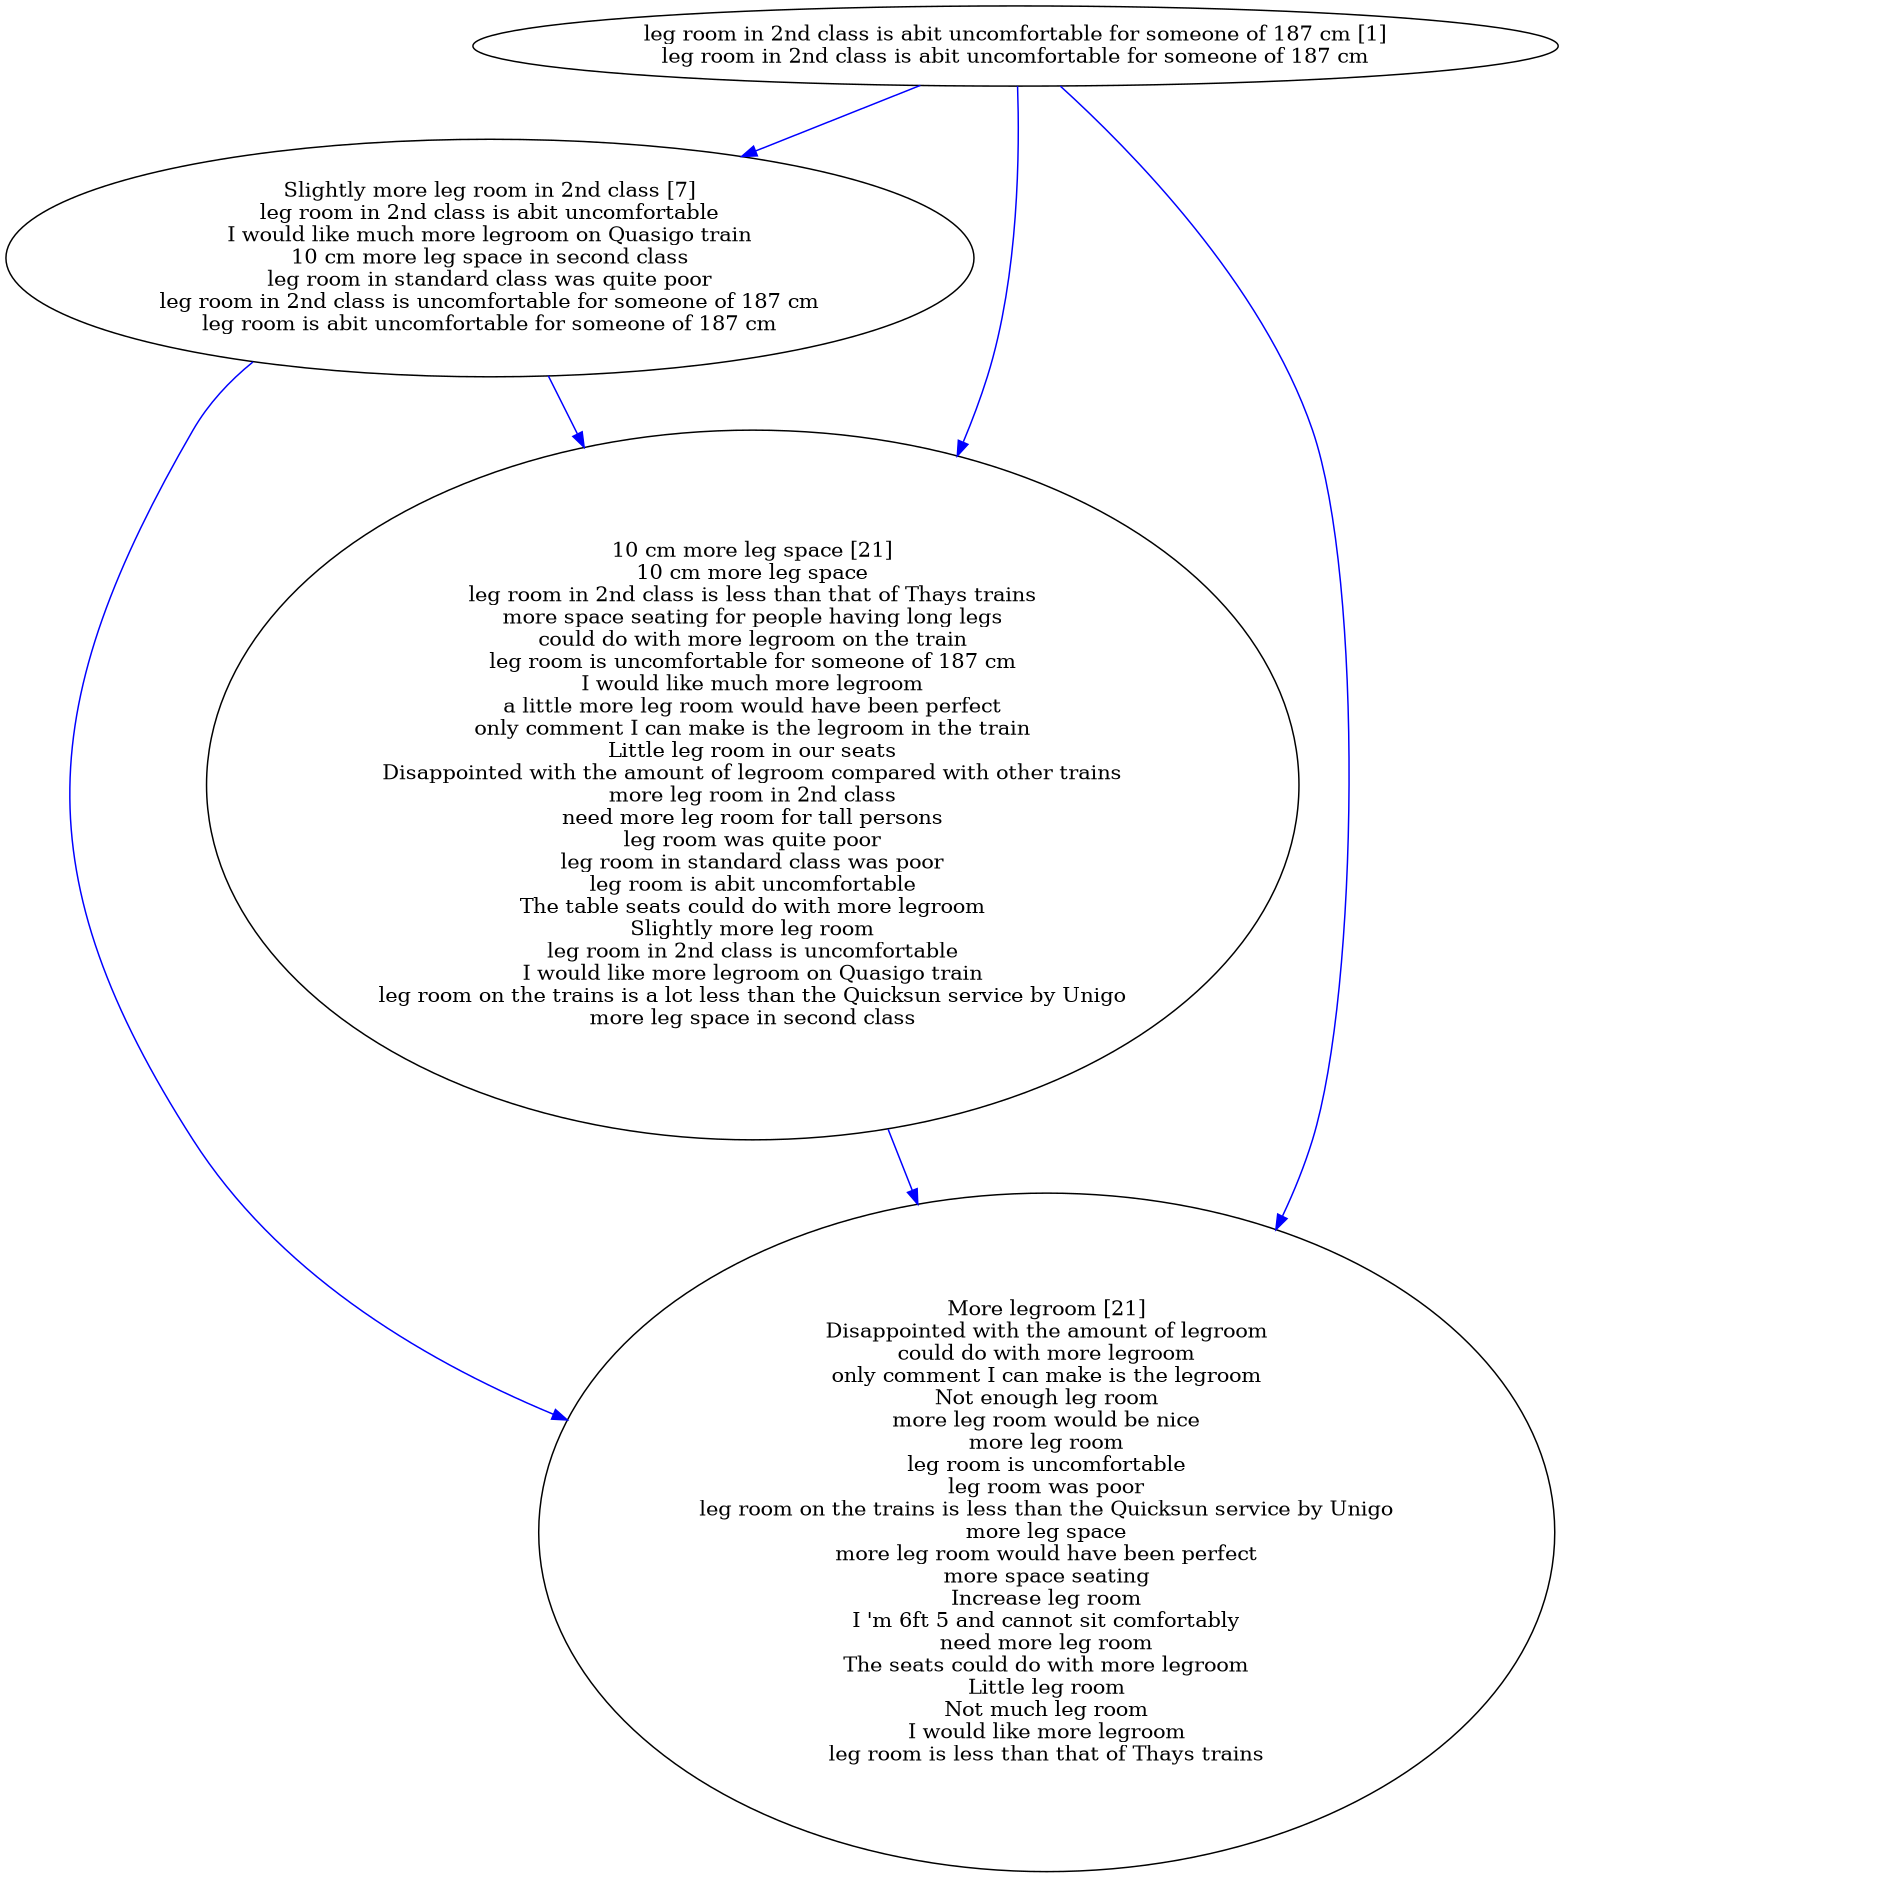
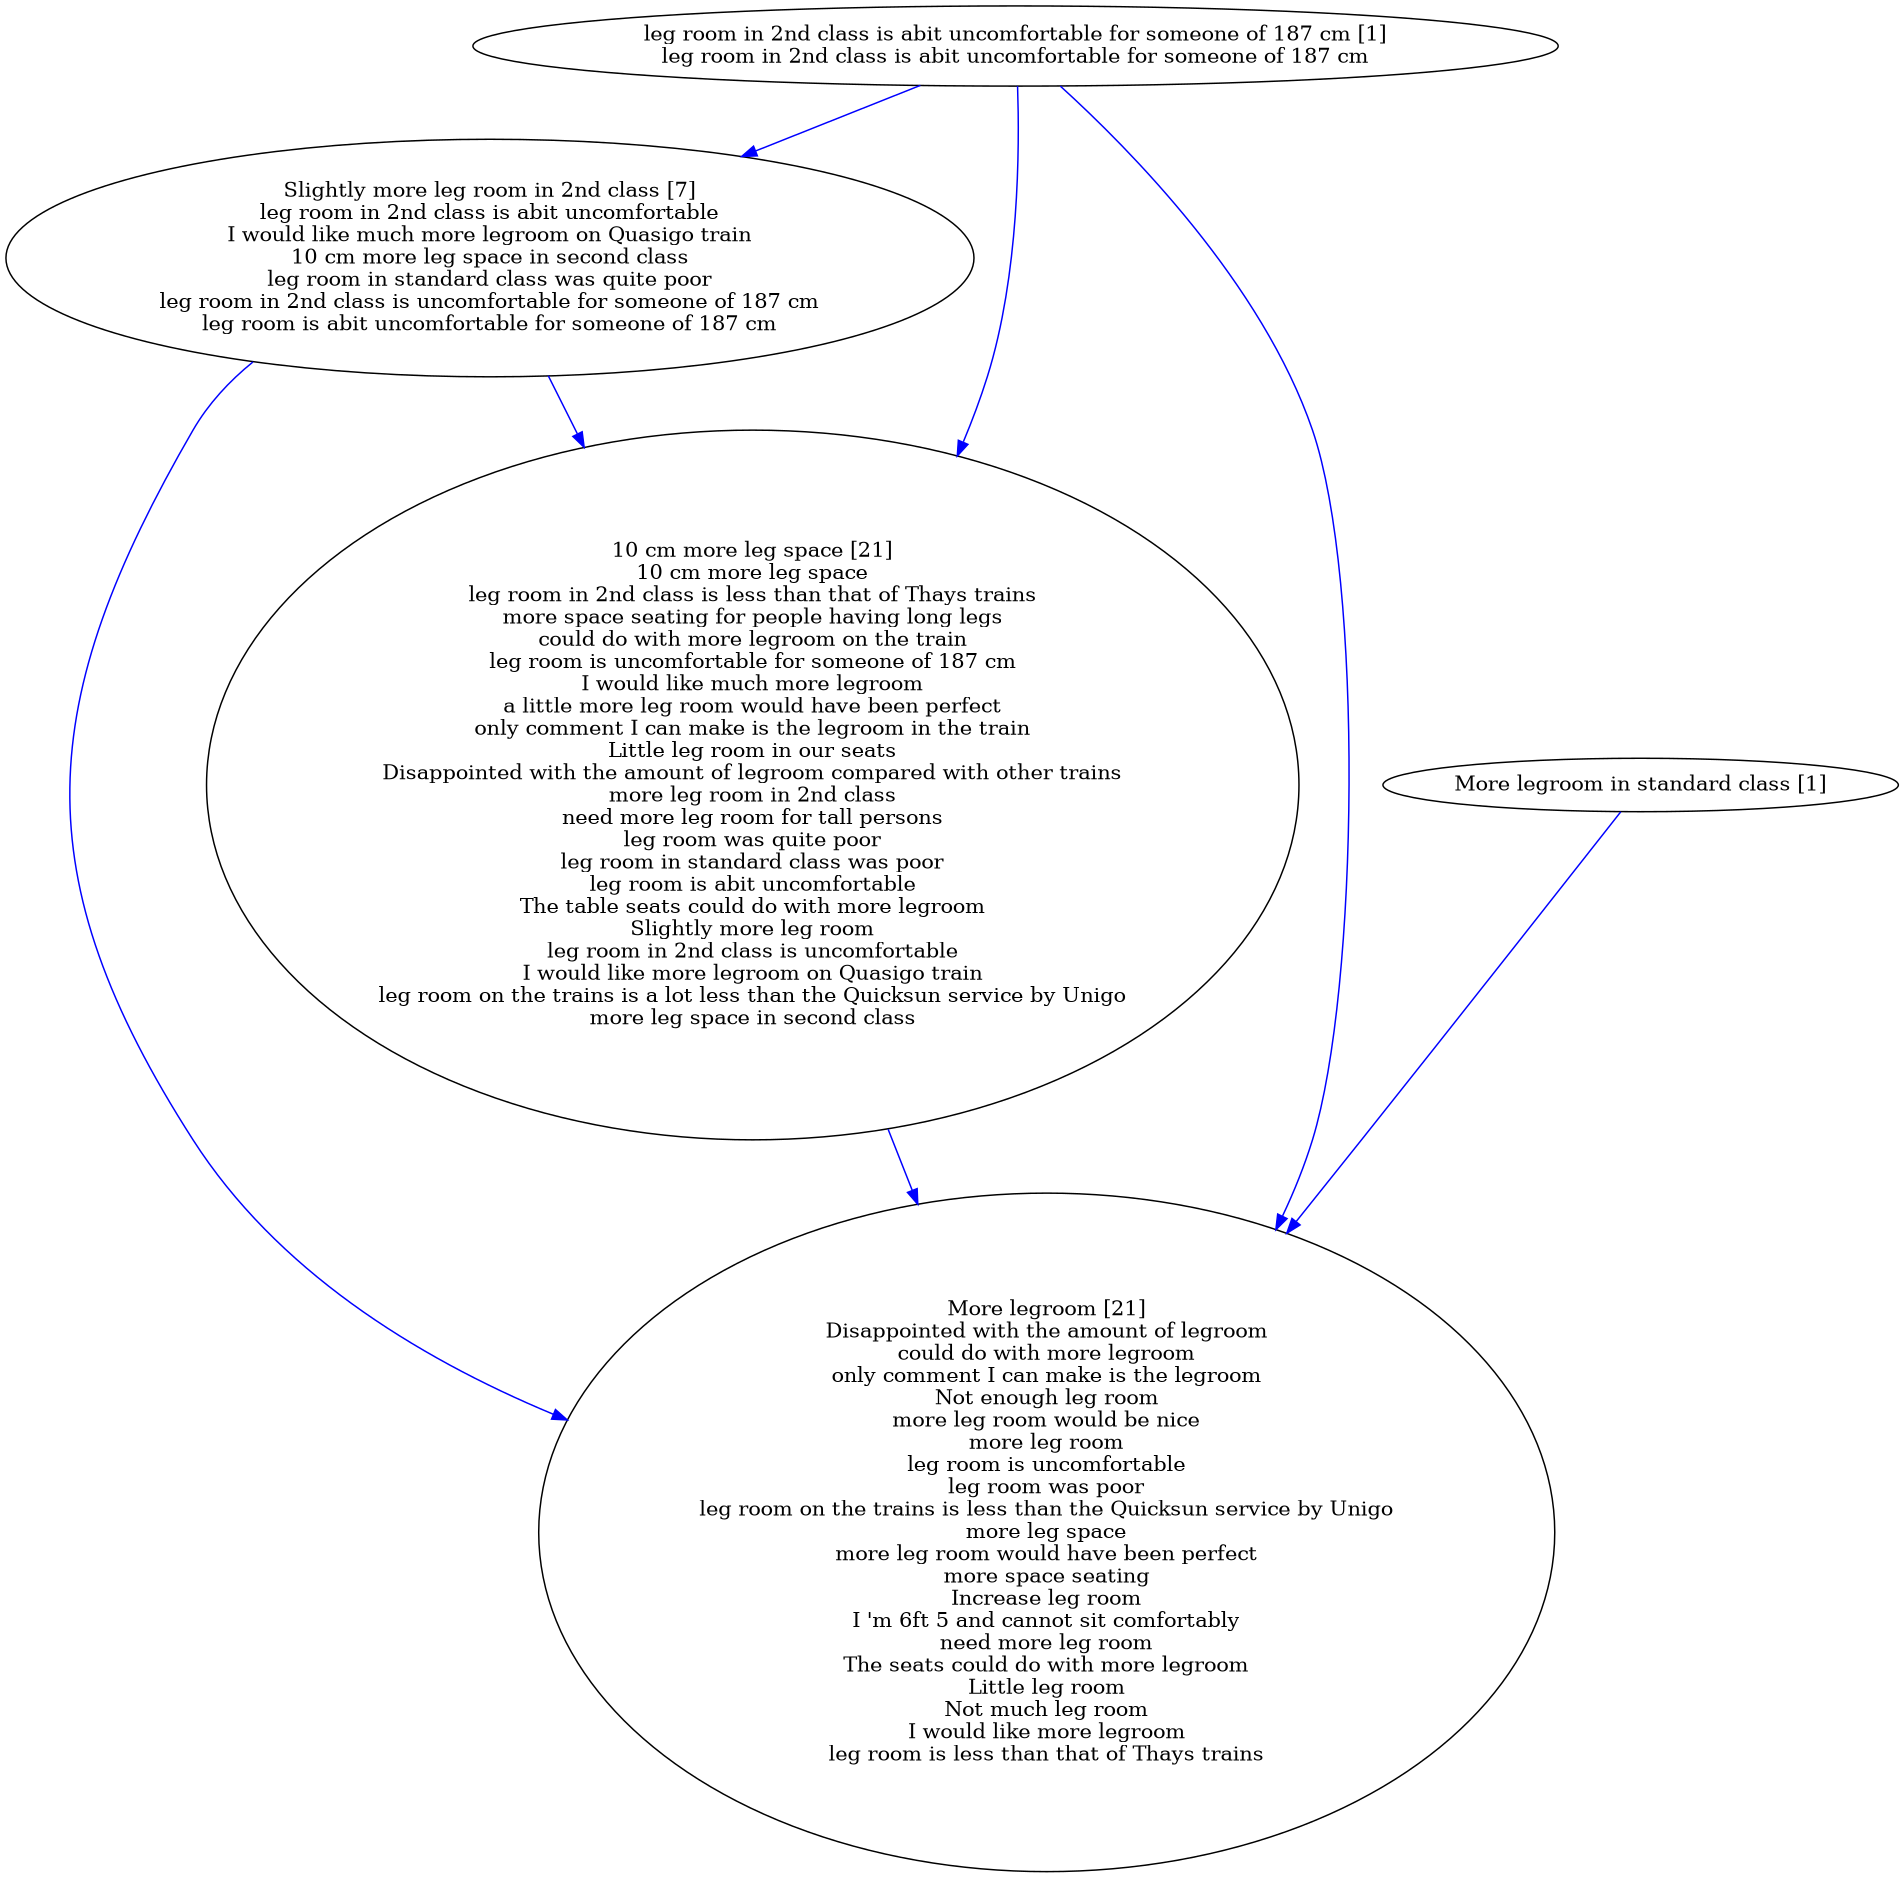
node "More legroom in standard class [1]": added
